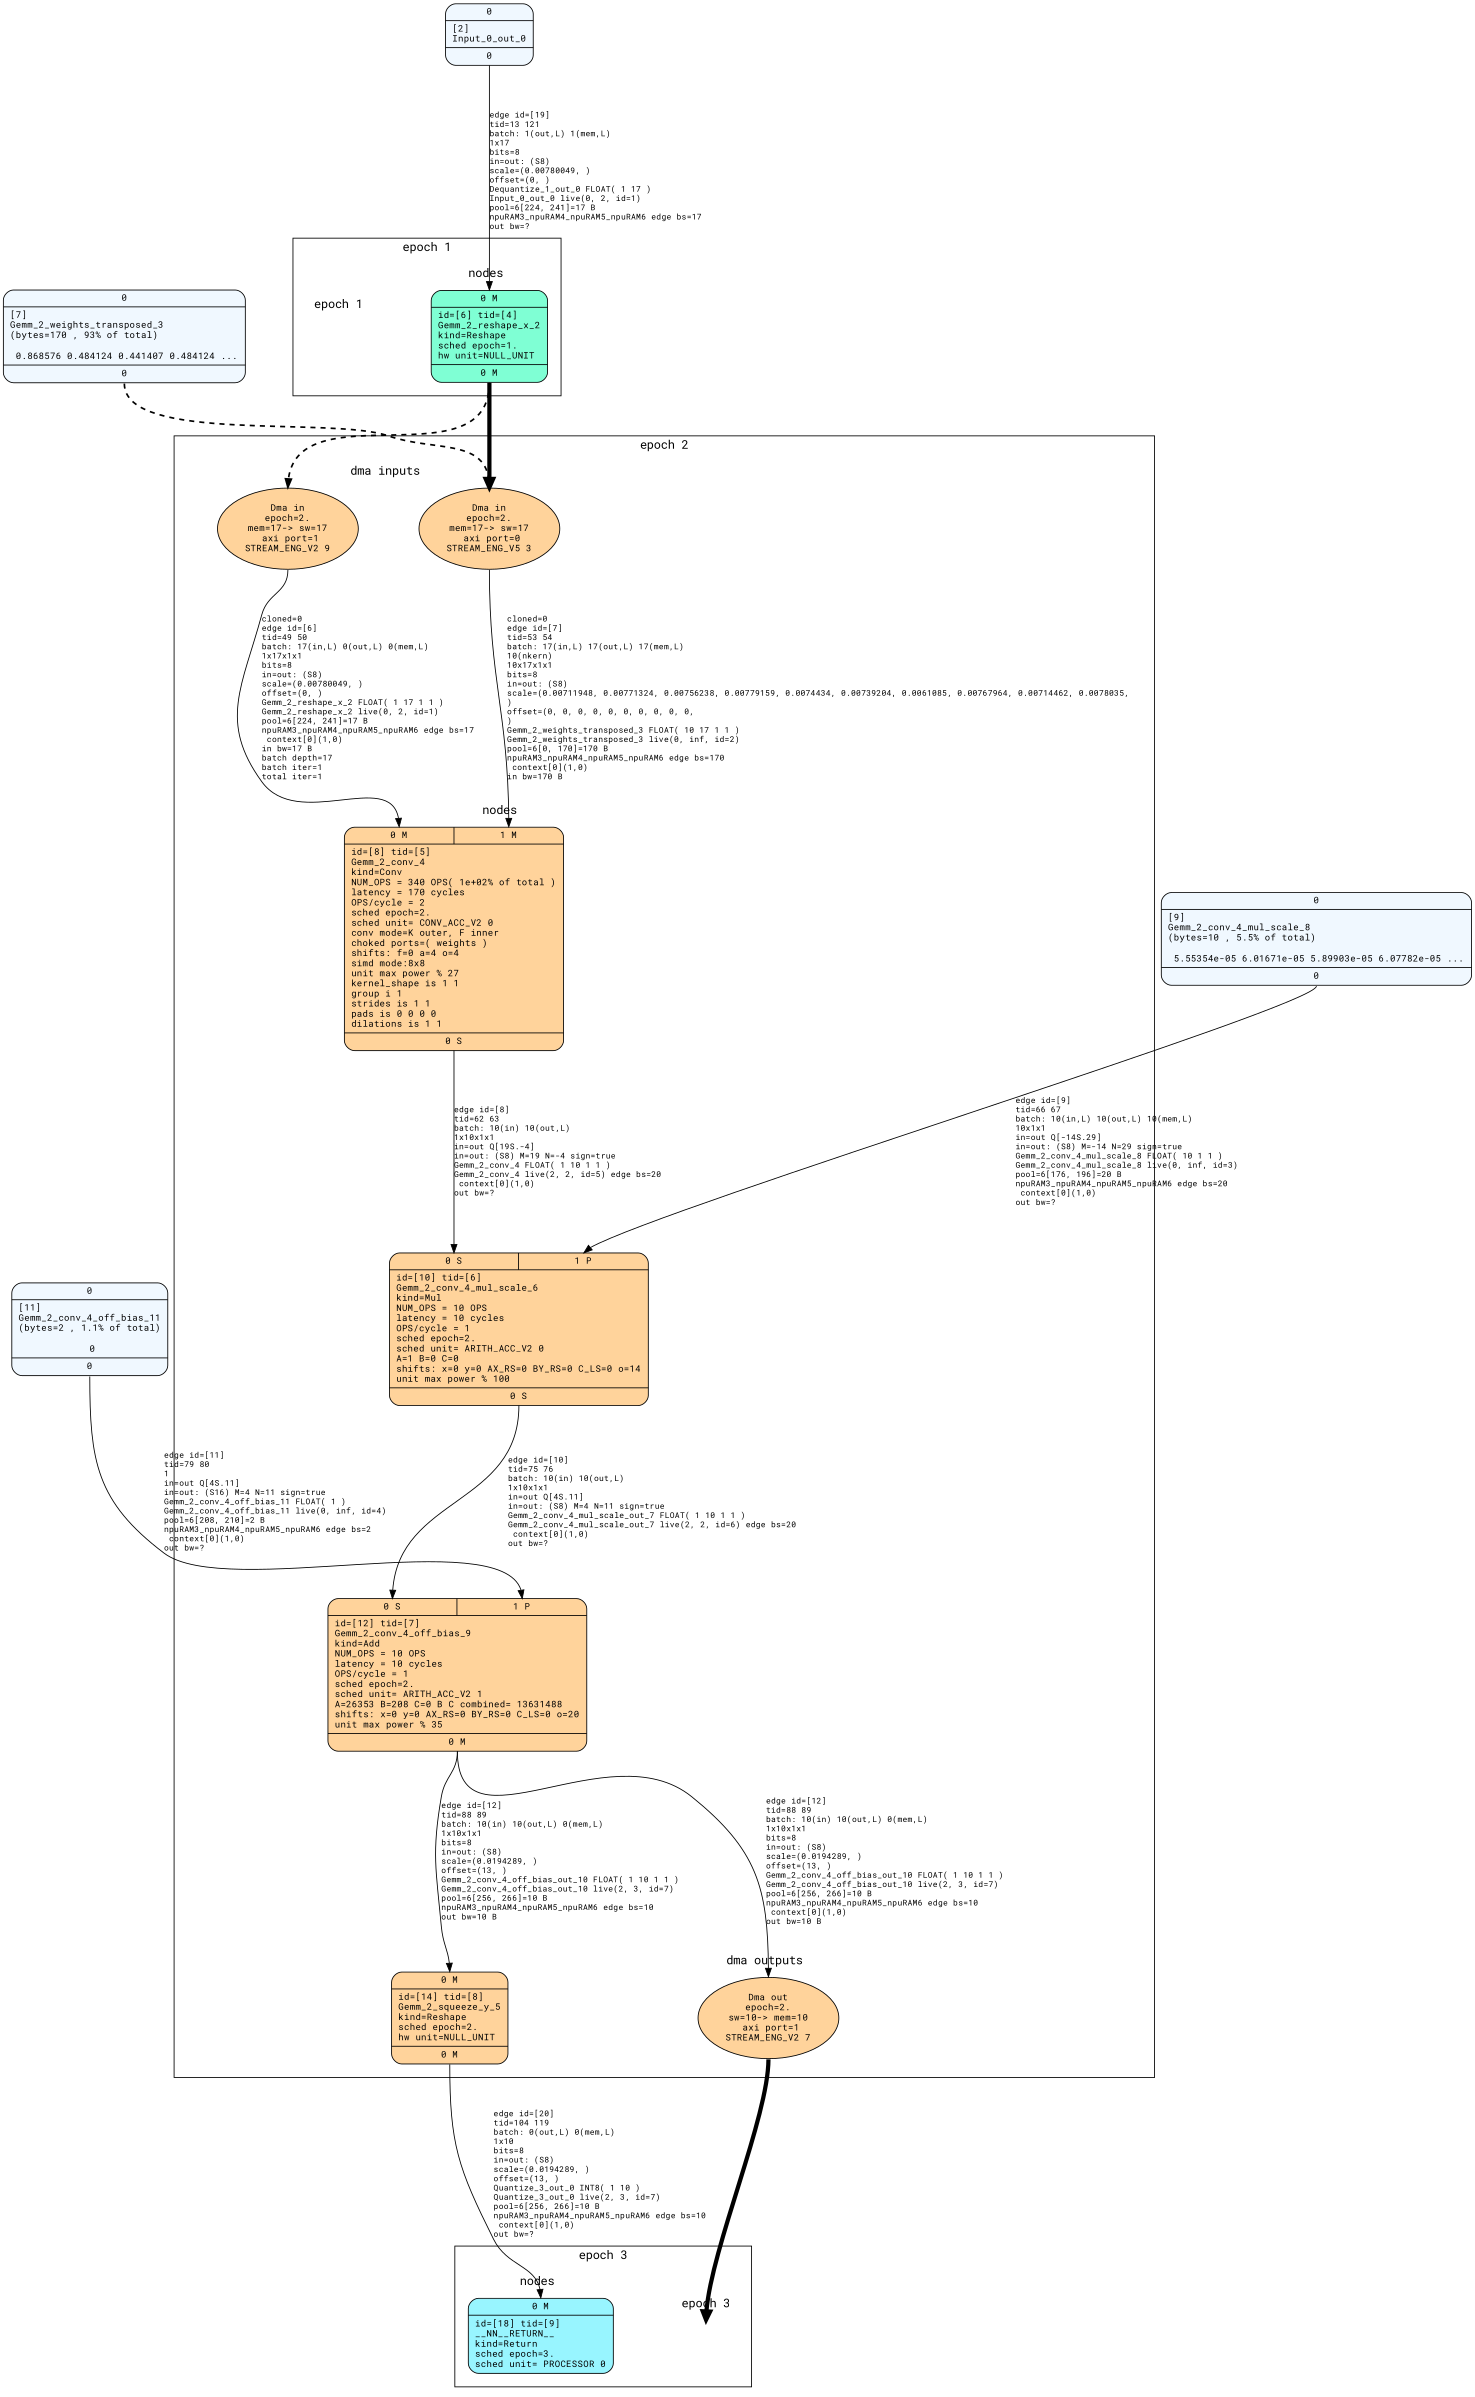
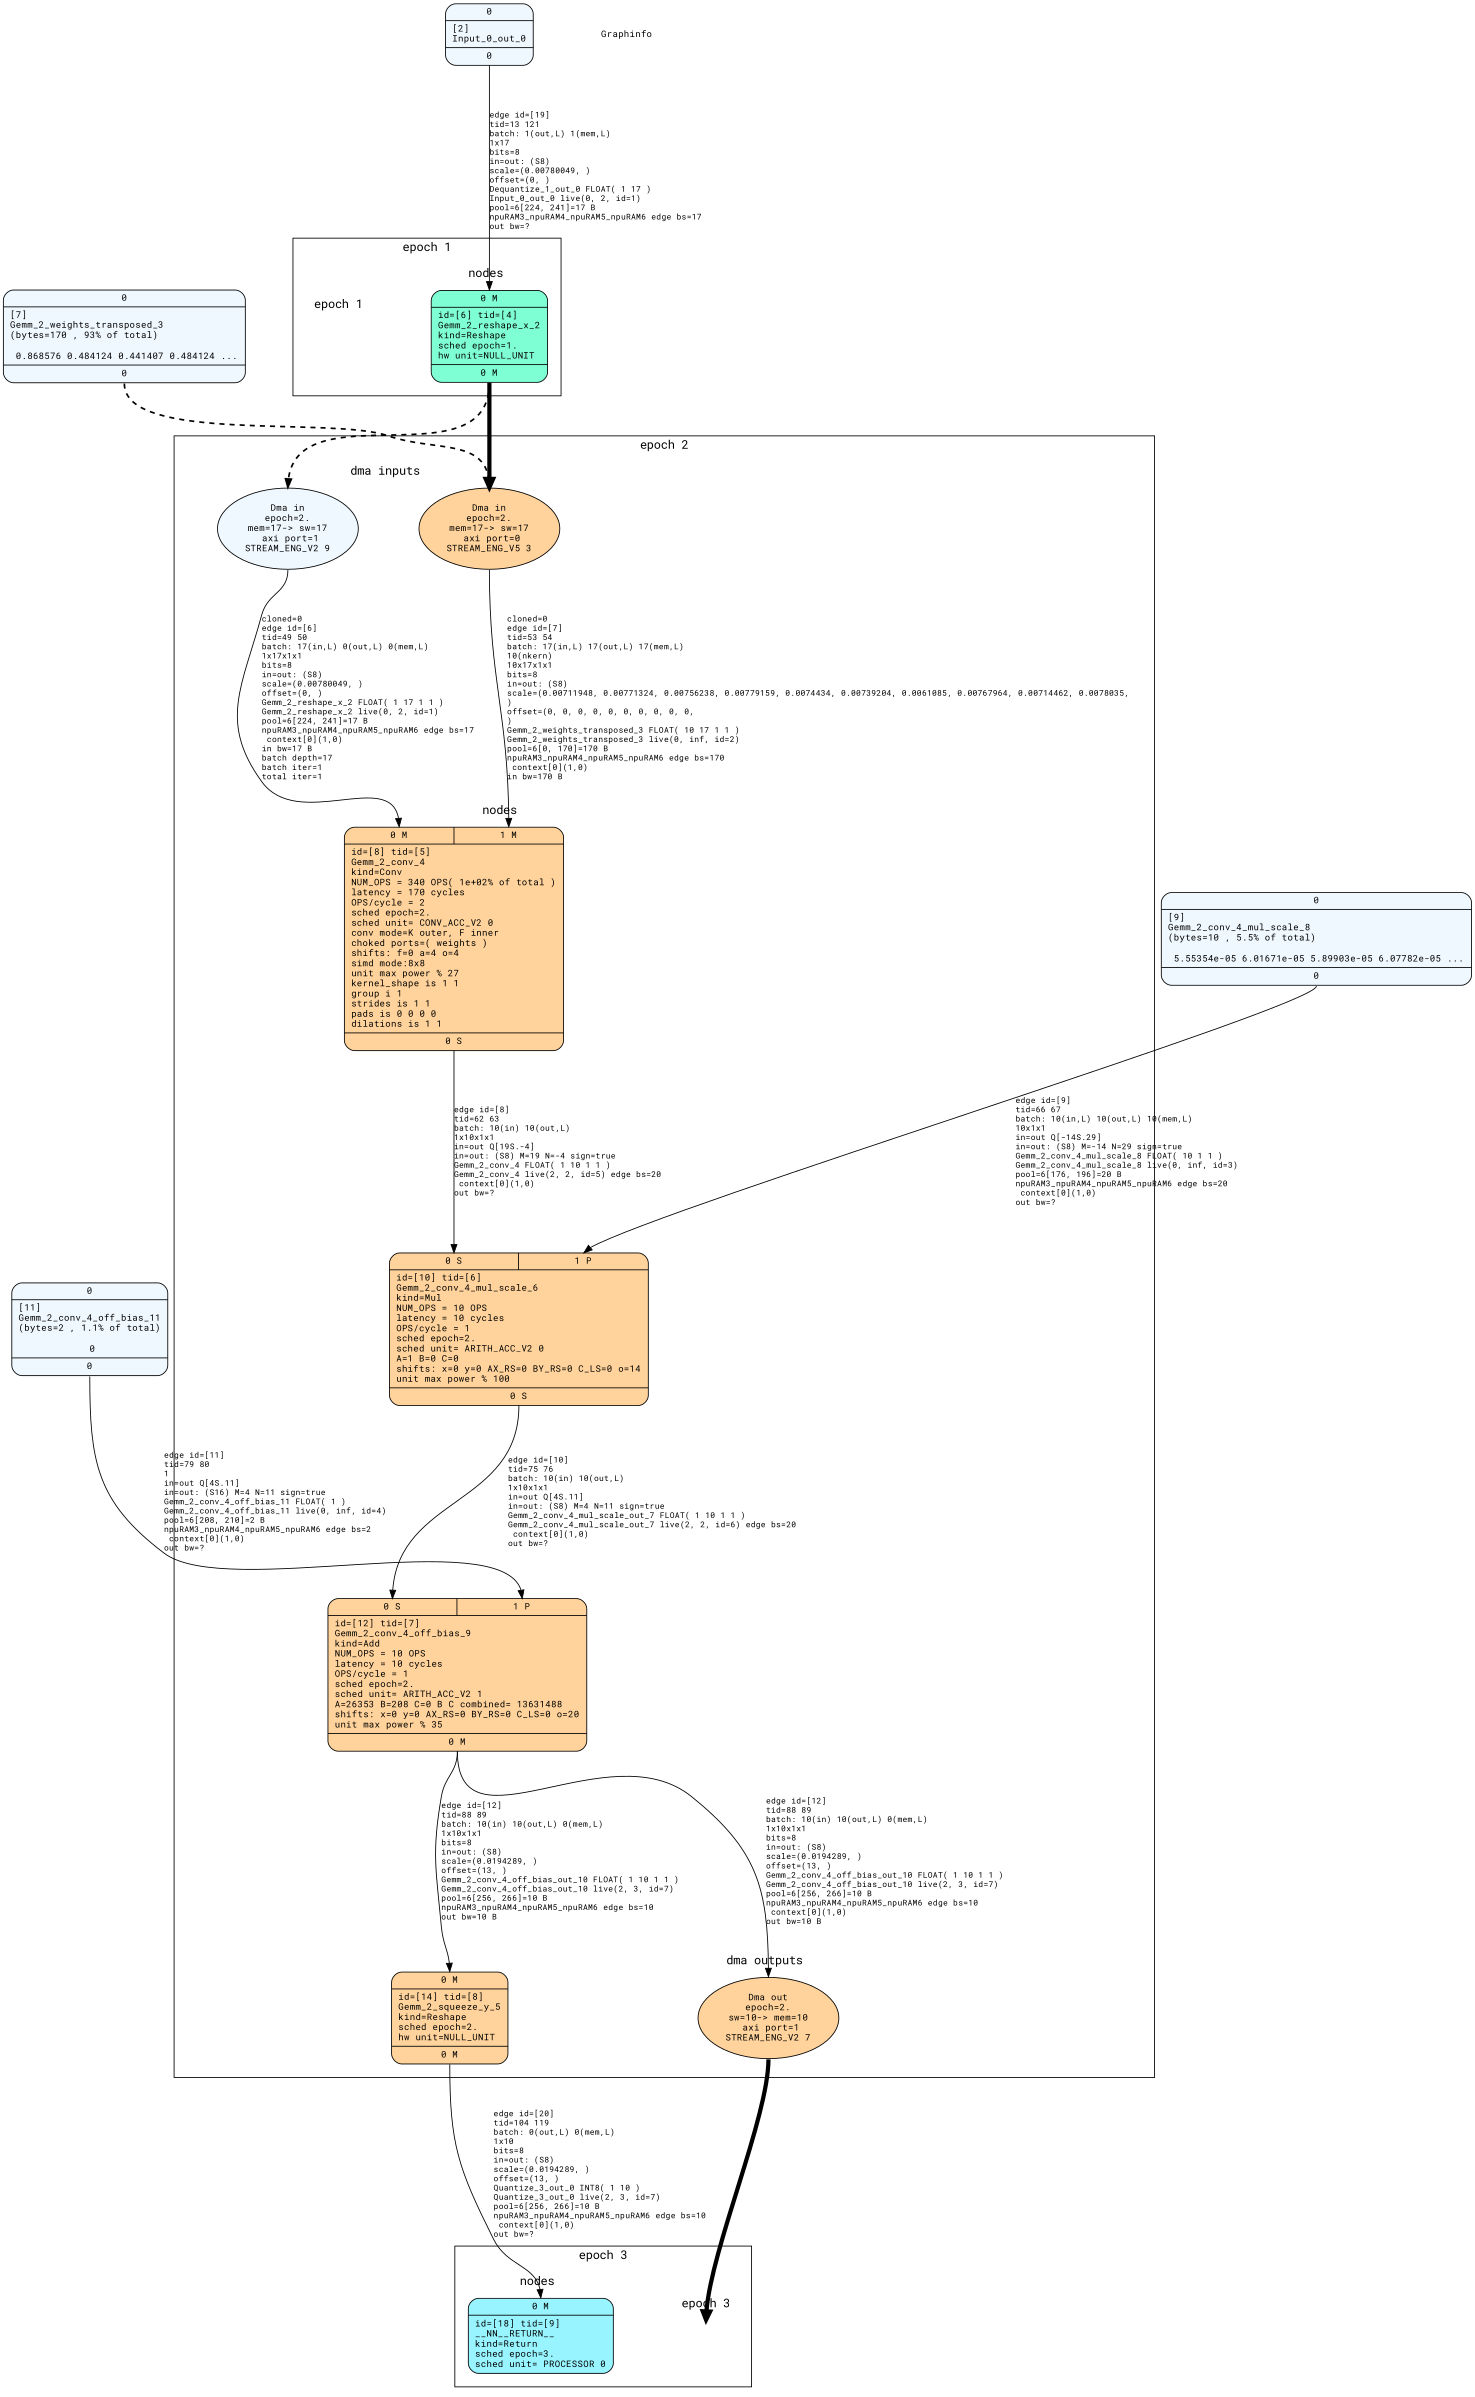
node "Graphinfo": added
node "Dma in epoch=2. mem=17-> sw=17 axi port=1 STREAM_ENG_V2 9": fillcolor burlywood1 -> aliceblue
